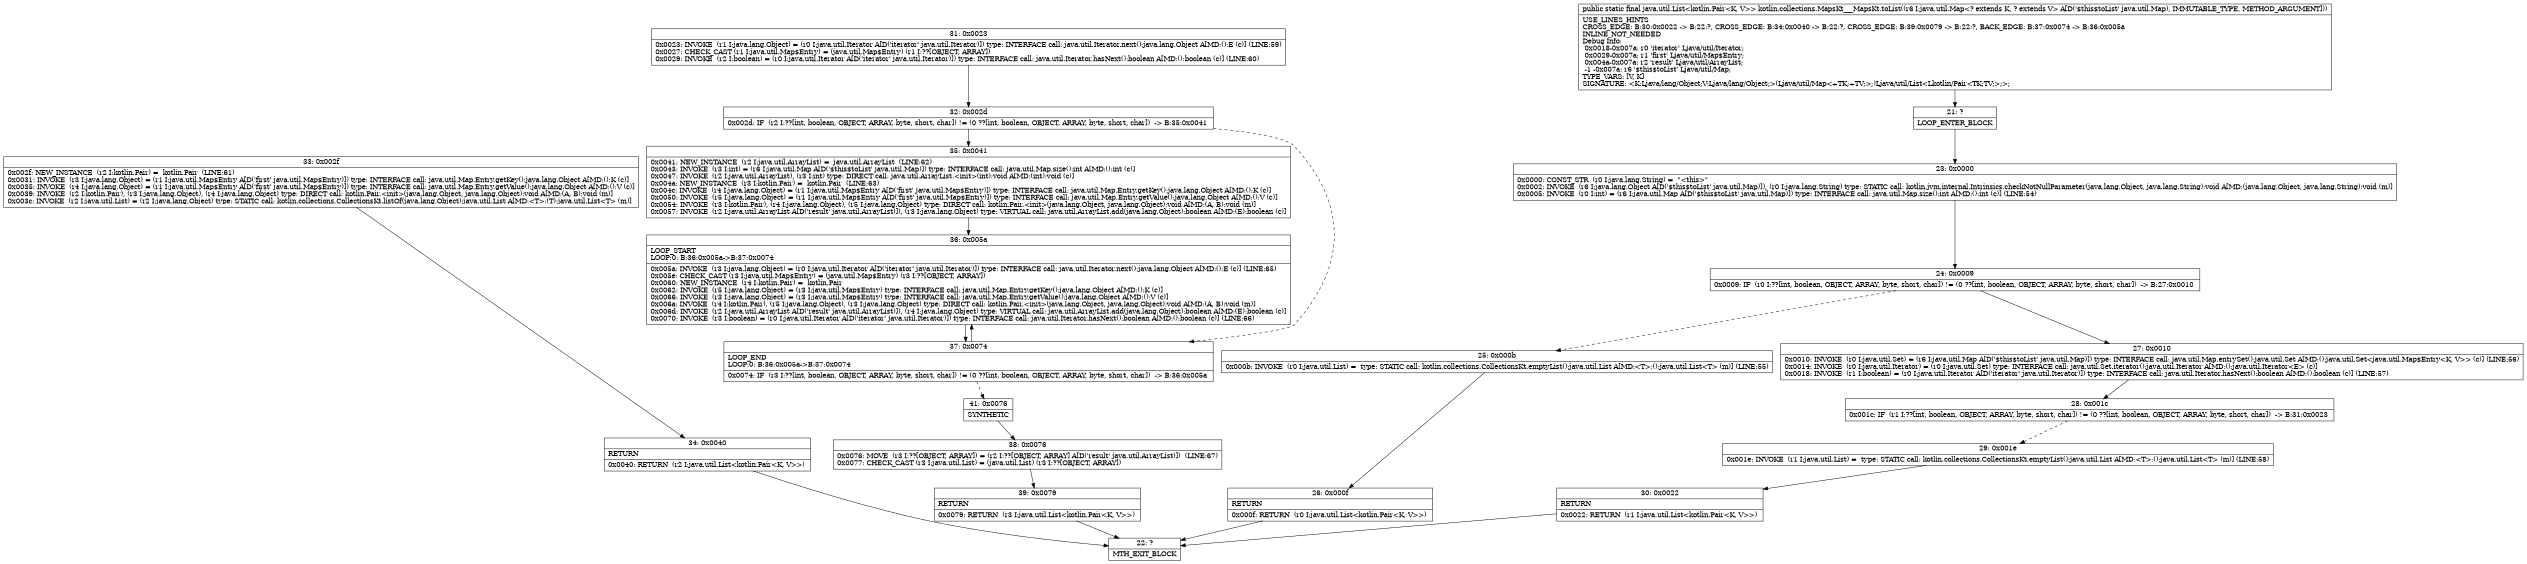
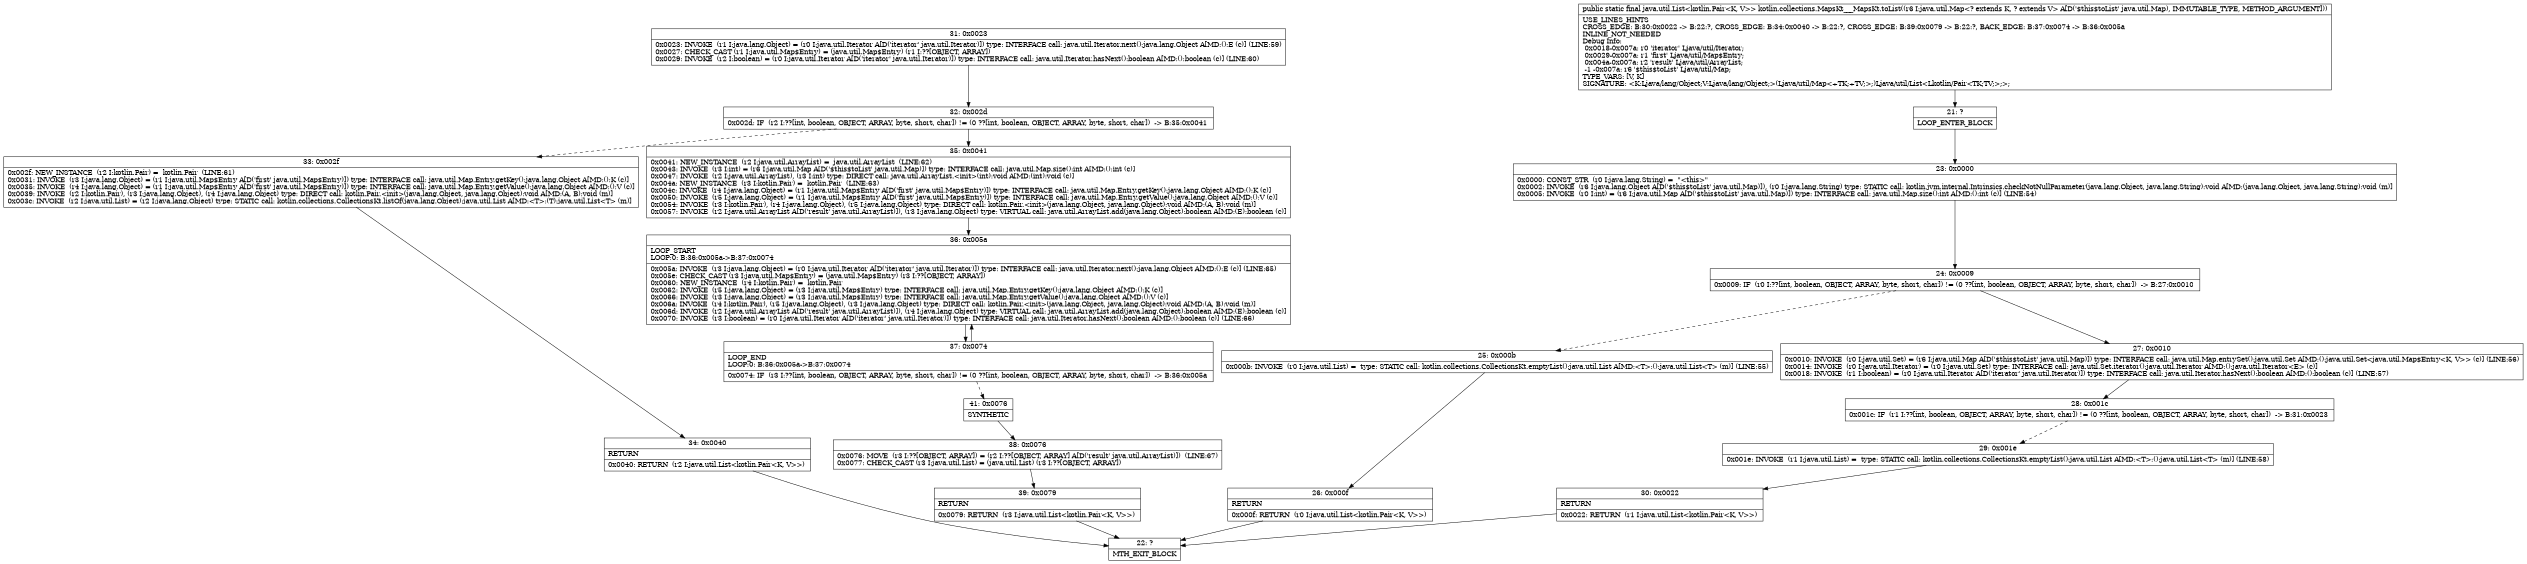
edge "32: 0x002d" -> "37: 0x0074": now "32: 0x002d" -> "33: 0x002f"
